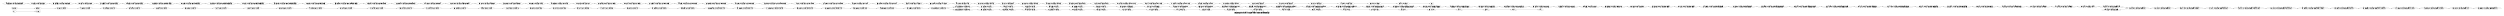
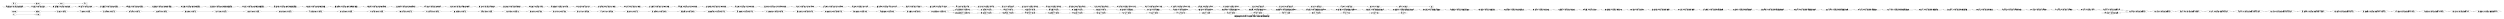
node "82 | 1 2 : 0 1": removed
